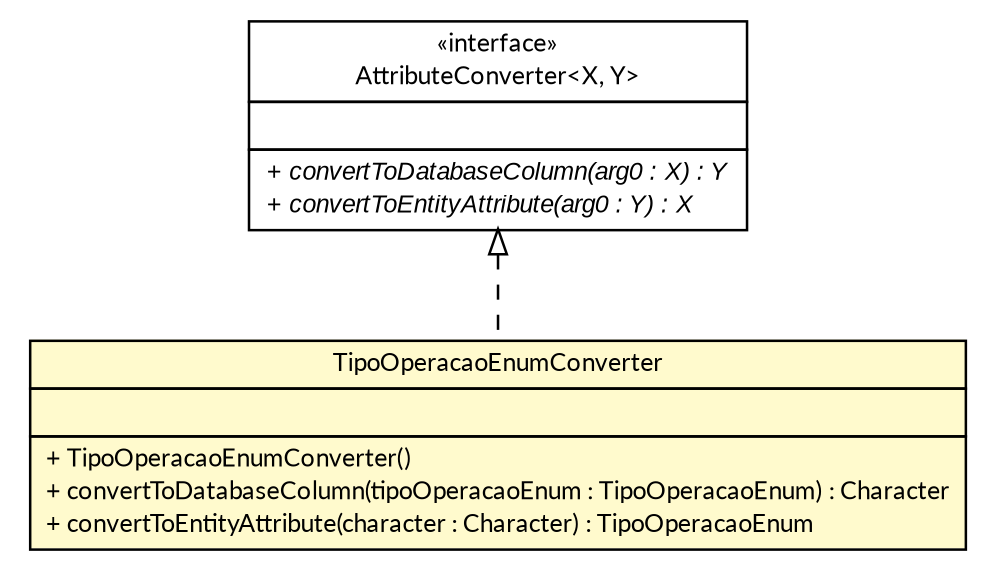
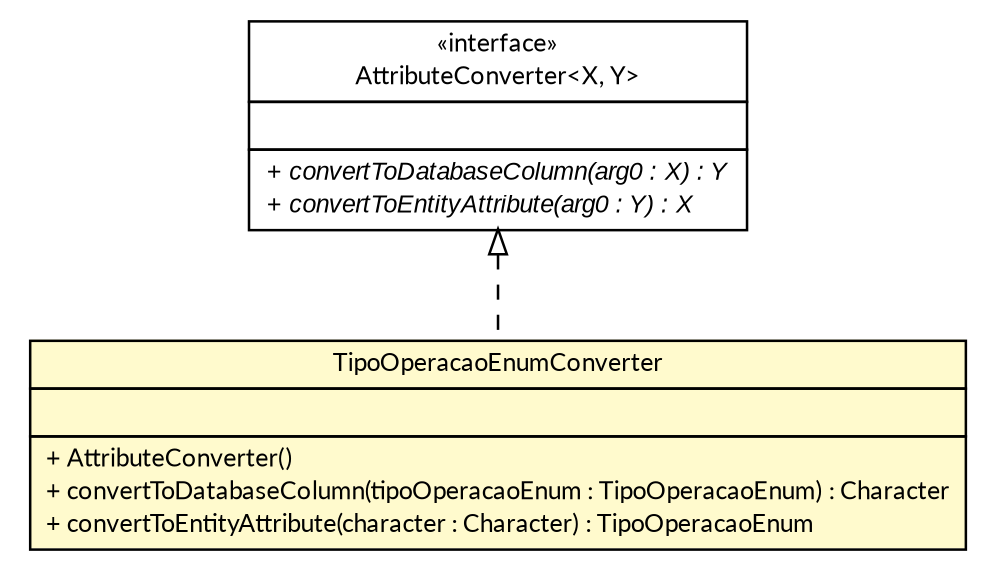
node "TipoOperacaoEnumConverter": text "+ TipoOperacaoEnumConverter()" -> "+ AttributeConverter()"
